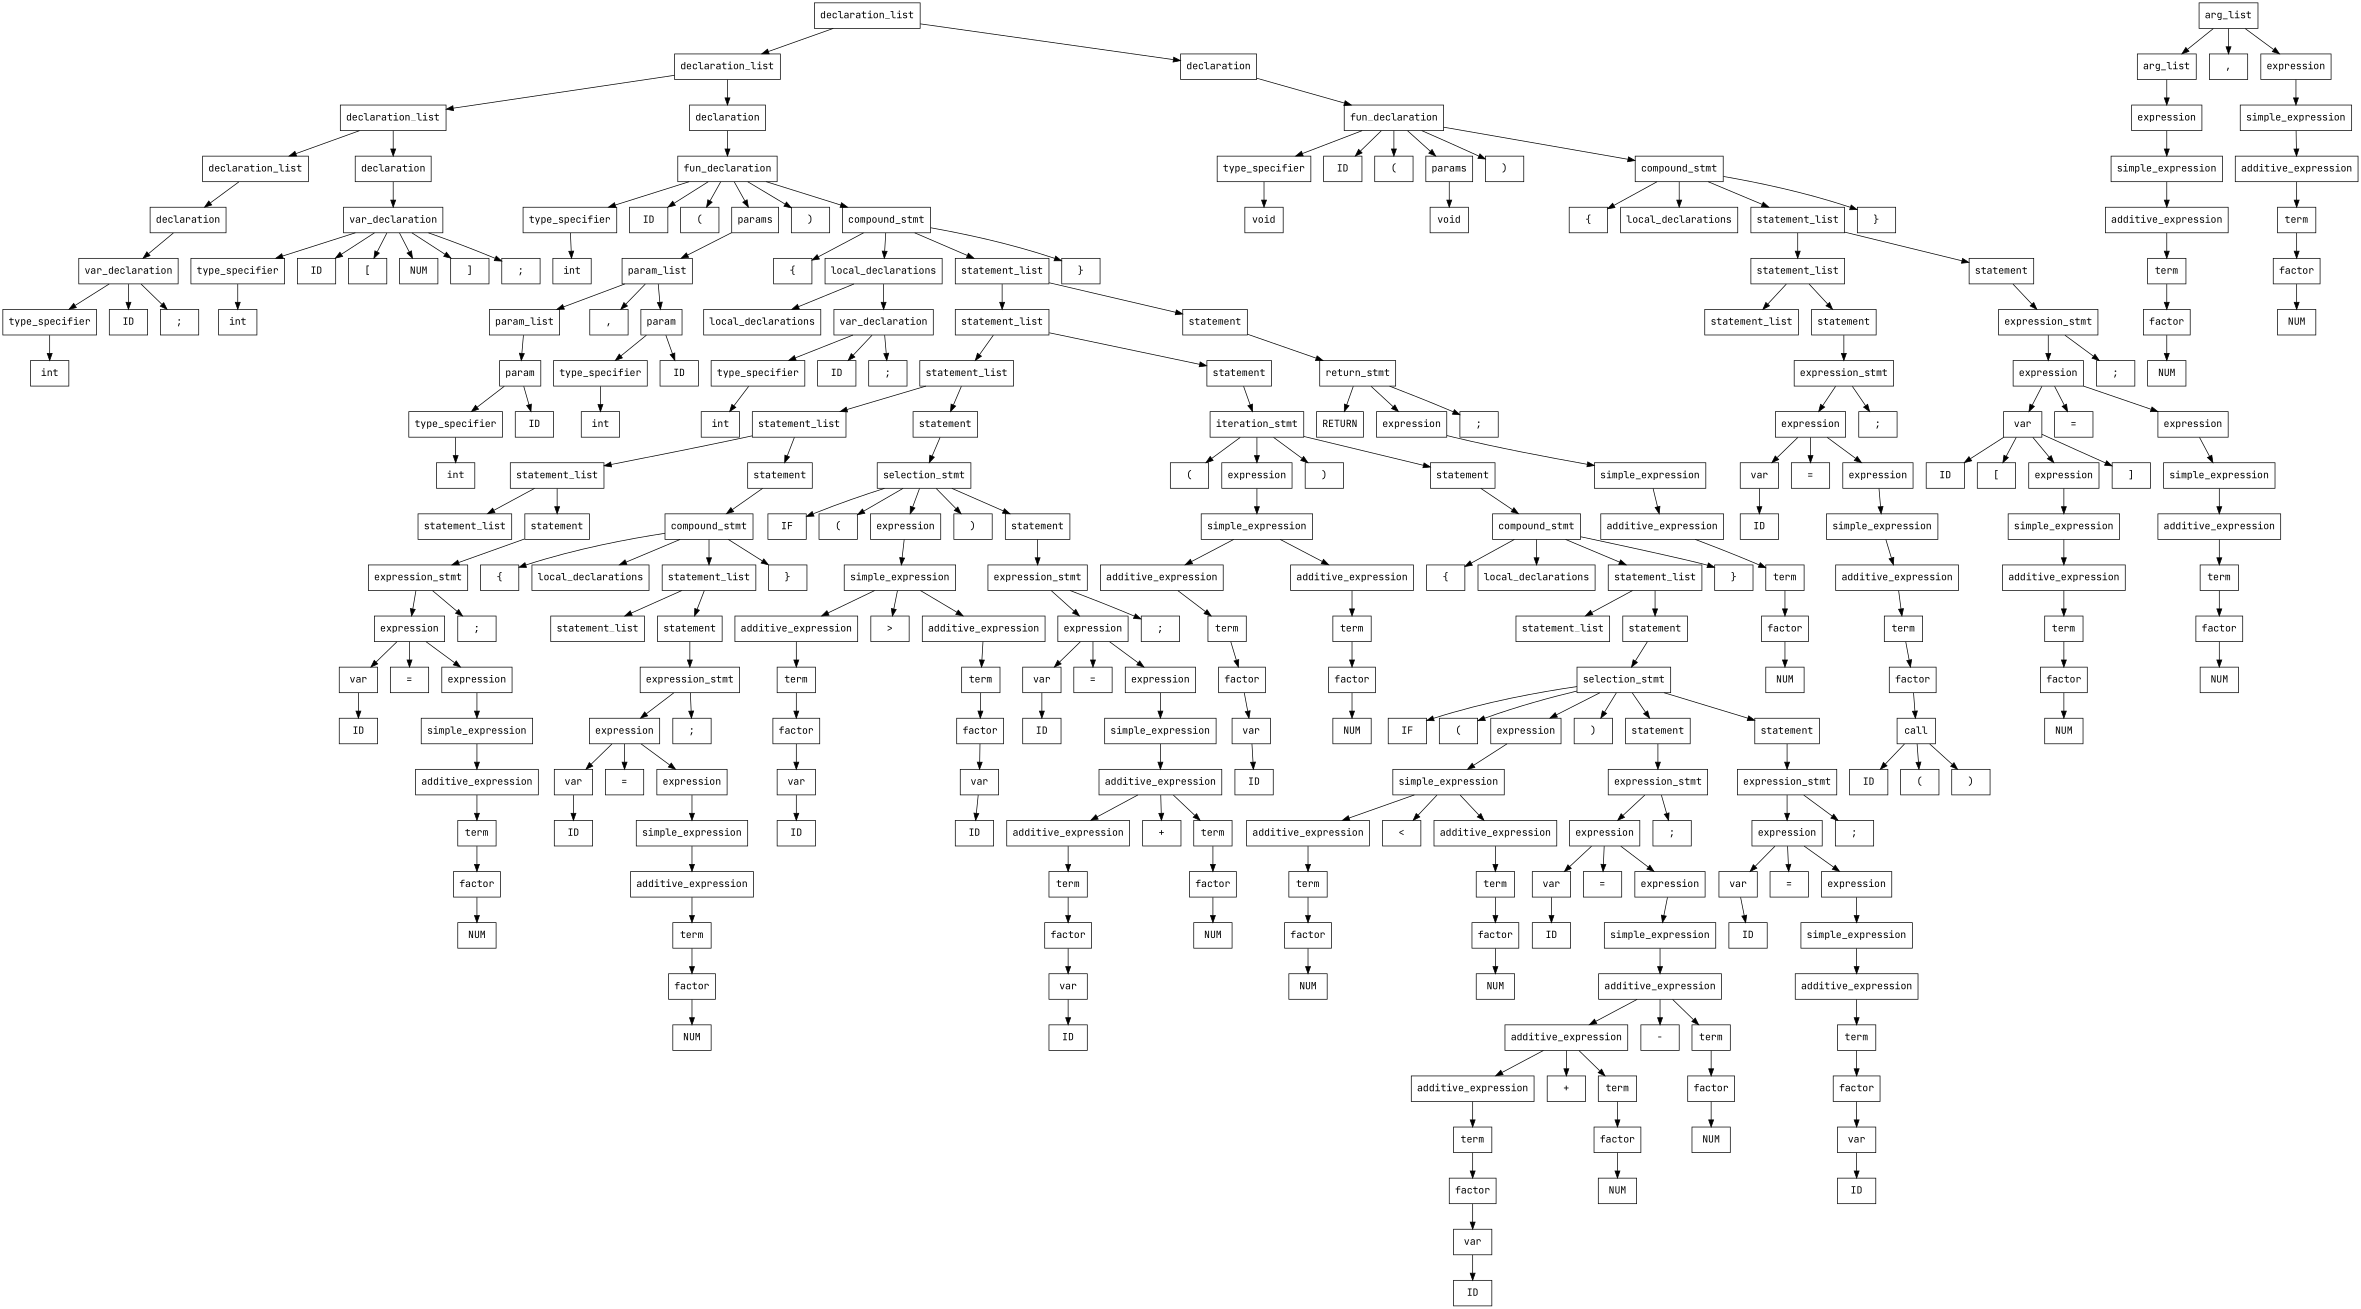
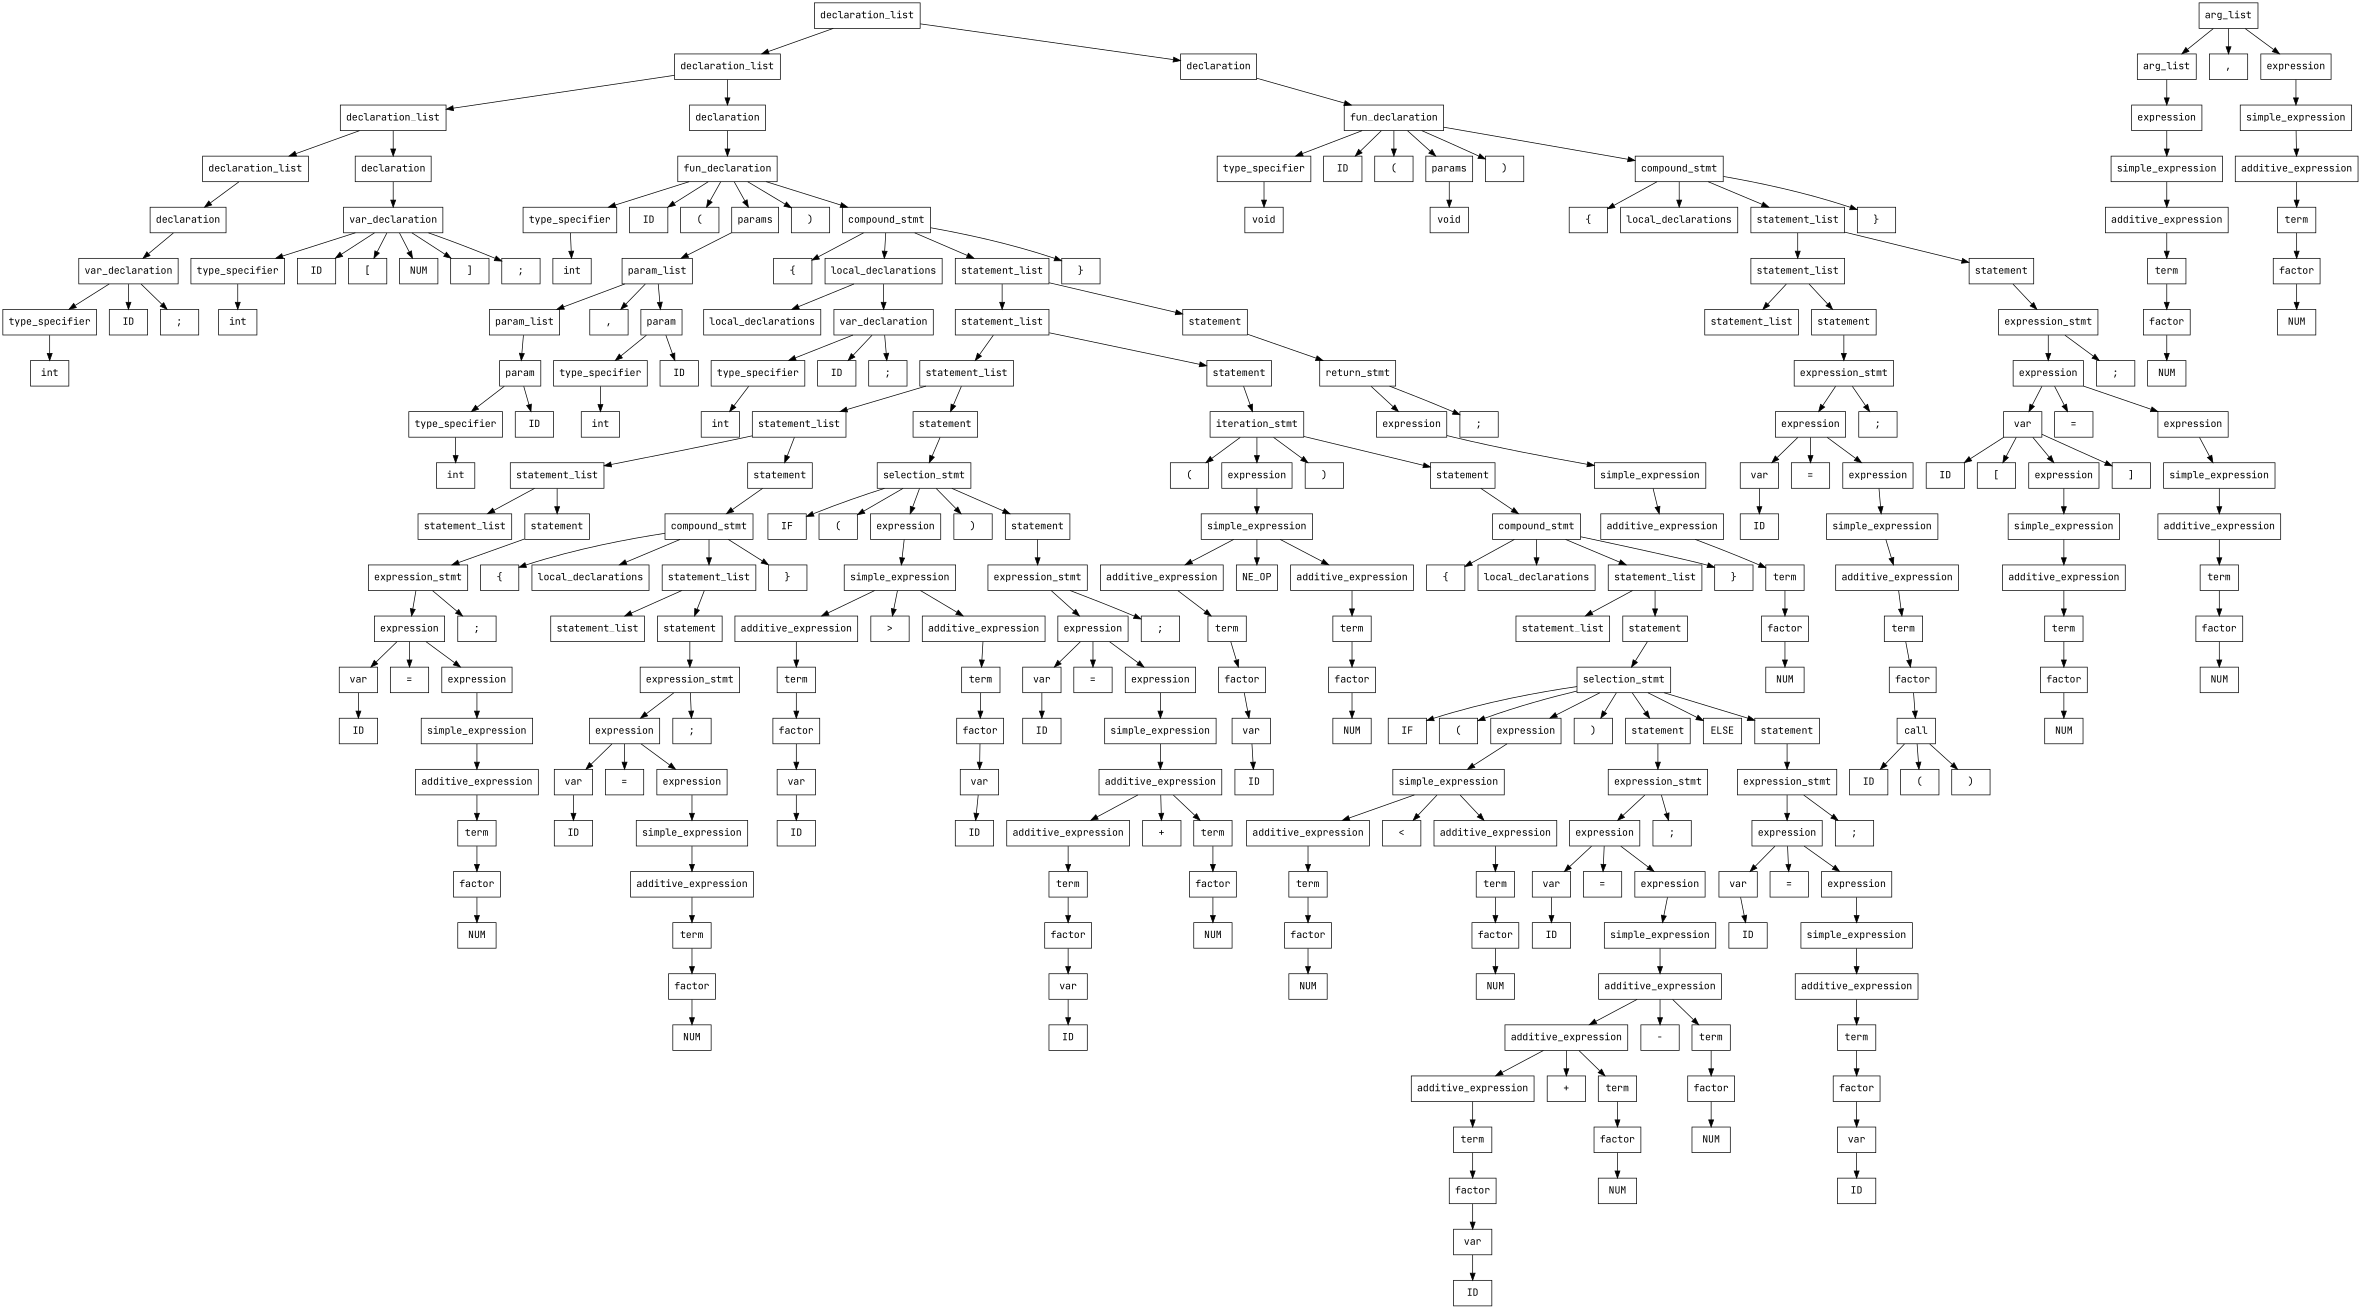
node "RETURN": removed
node "NE_OP": added
node "ELSE": added
